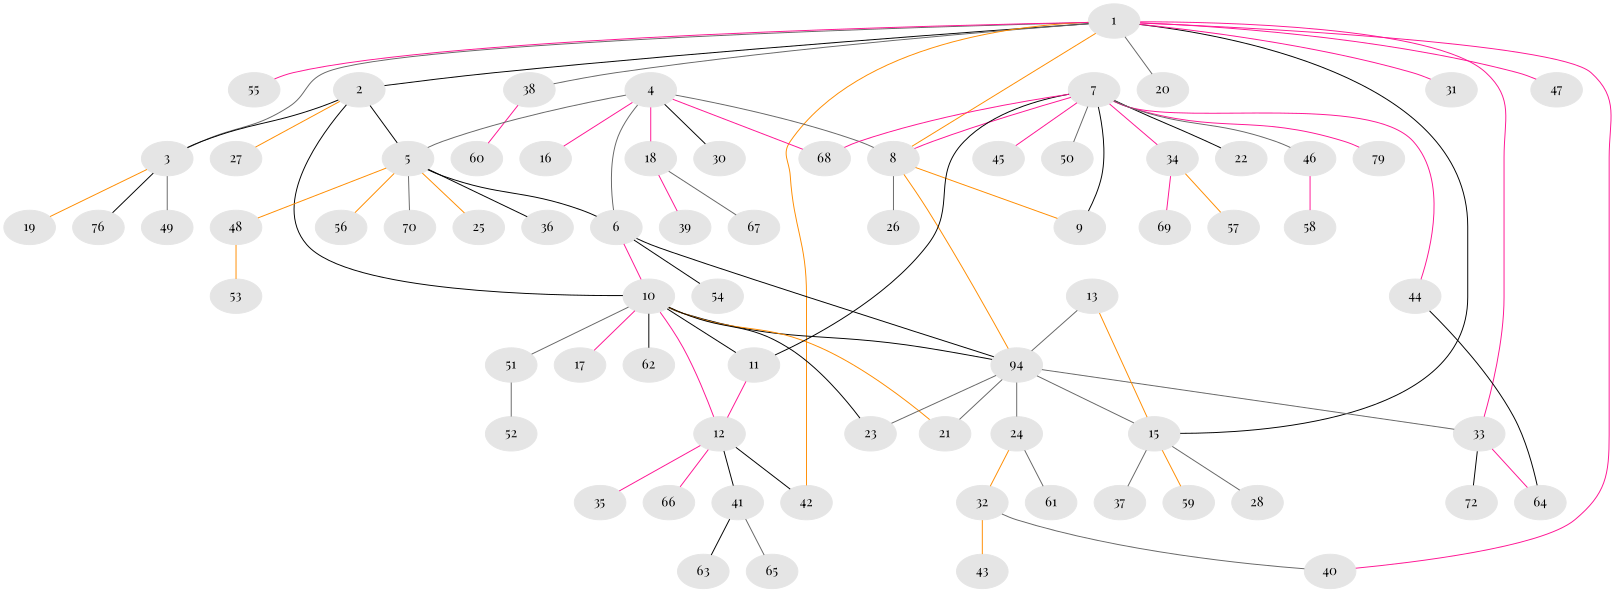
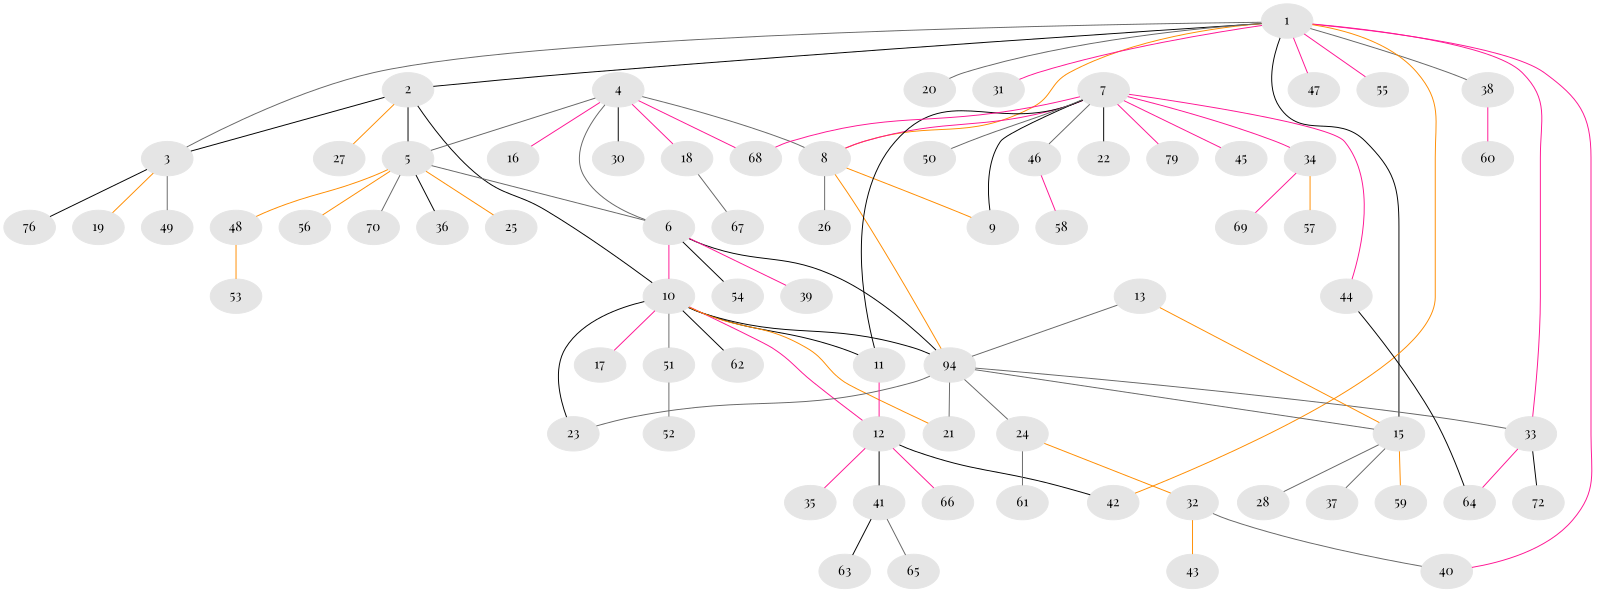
edge "5" -- "6": color black -> gray40
edge "18" -- "39": now "6" -- "39"
